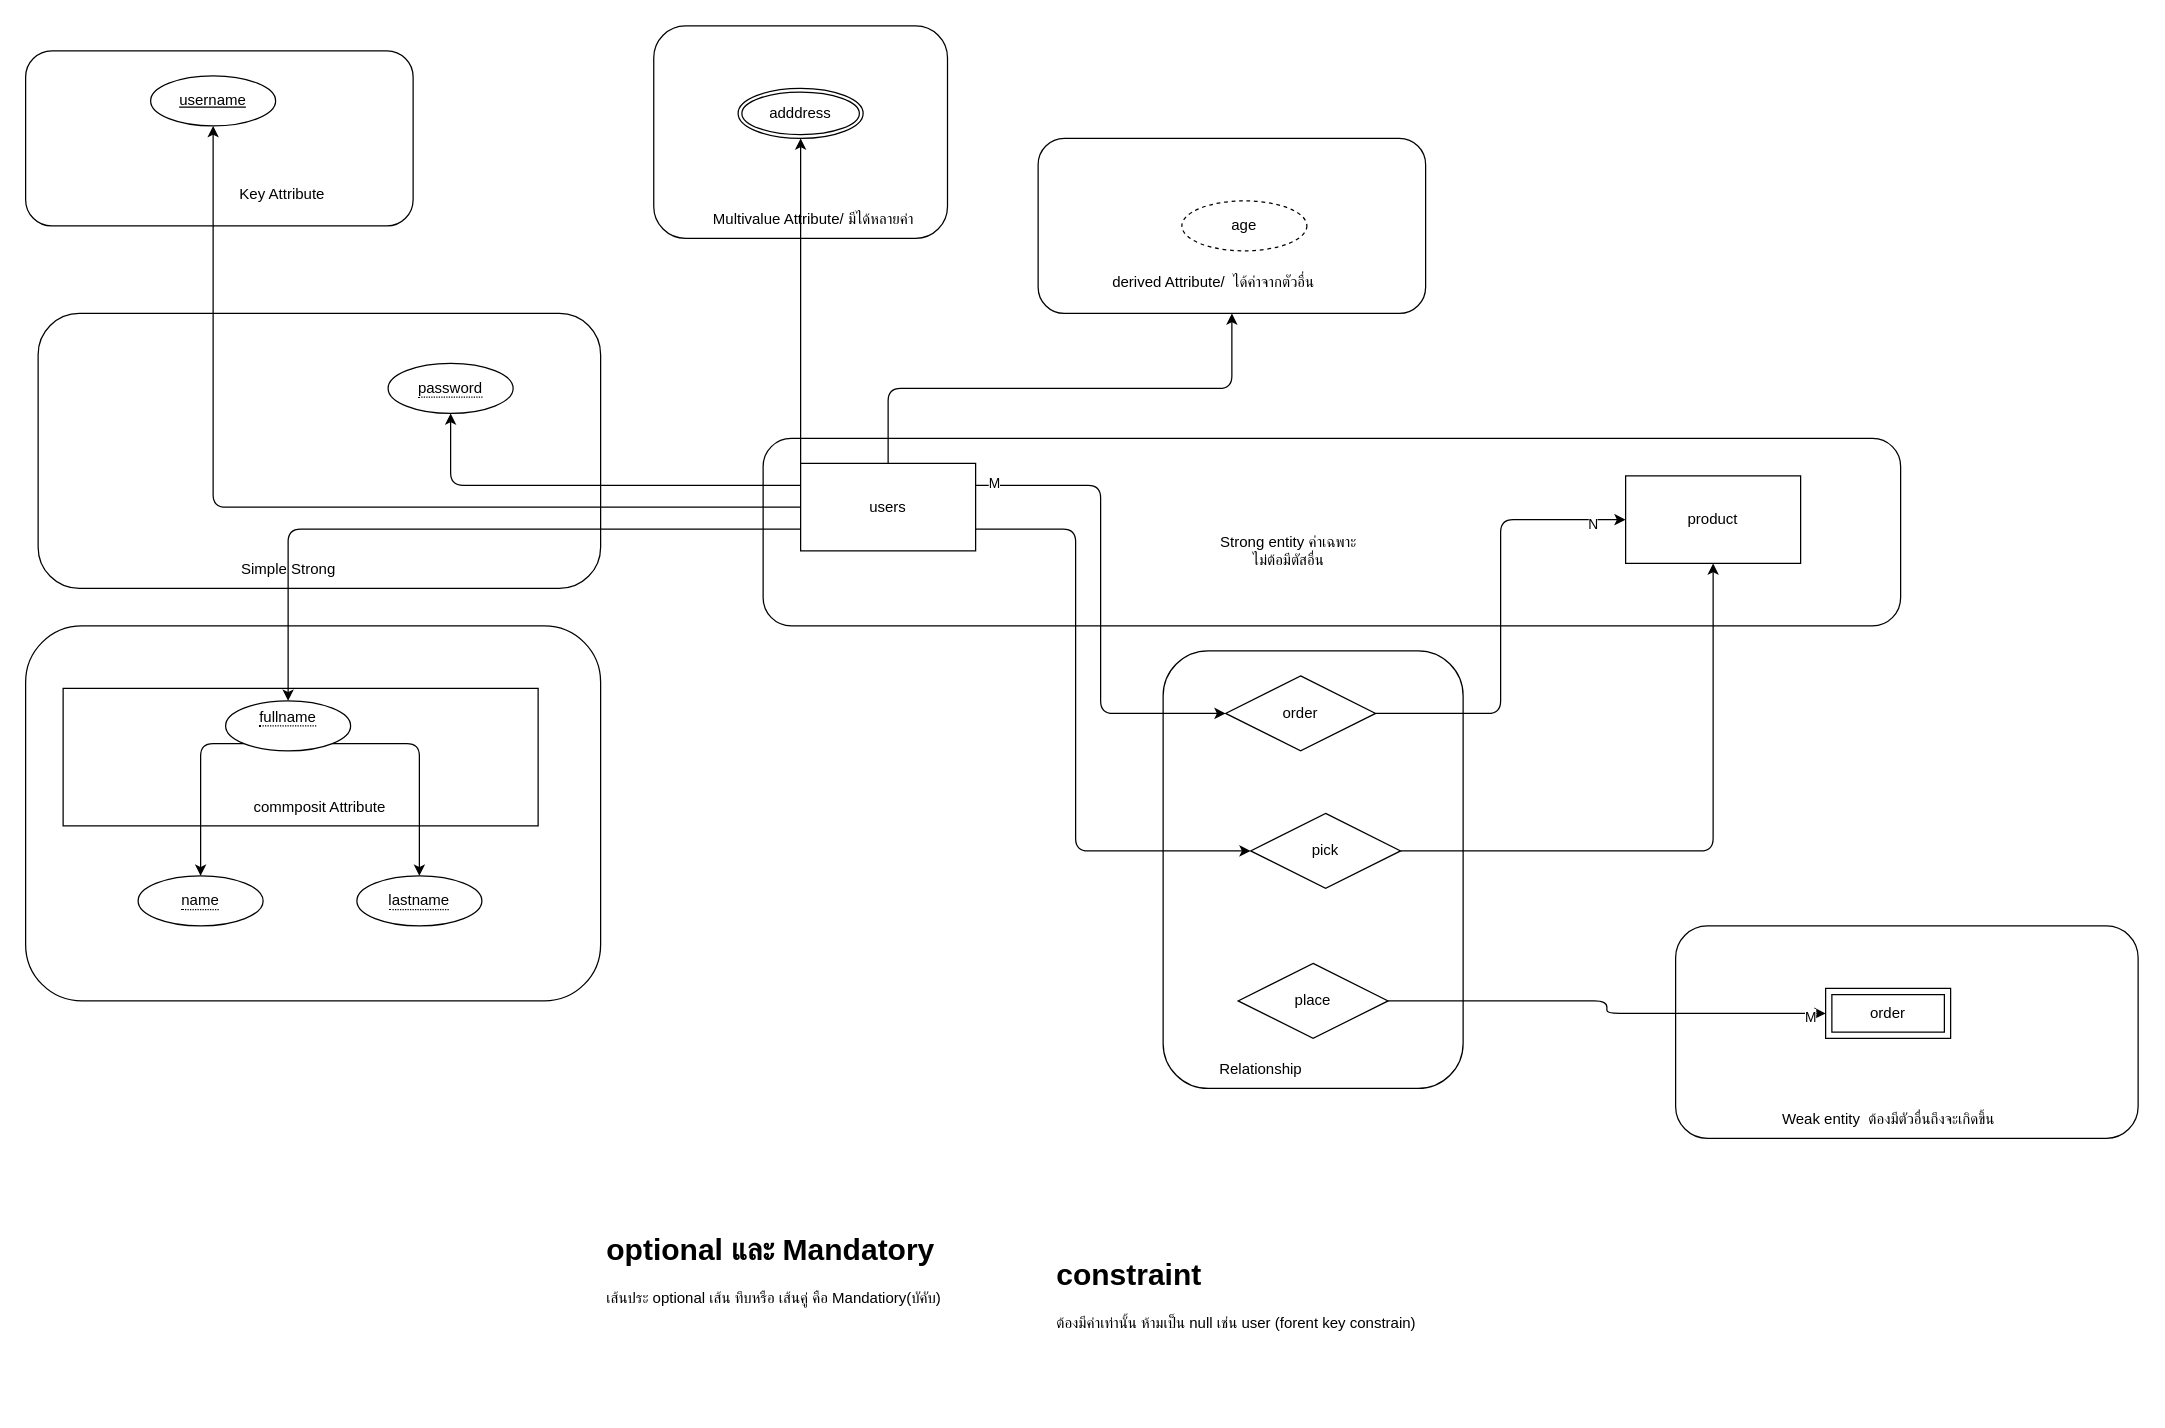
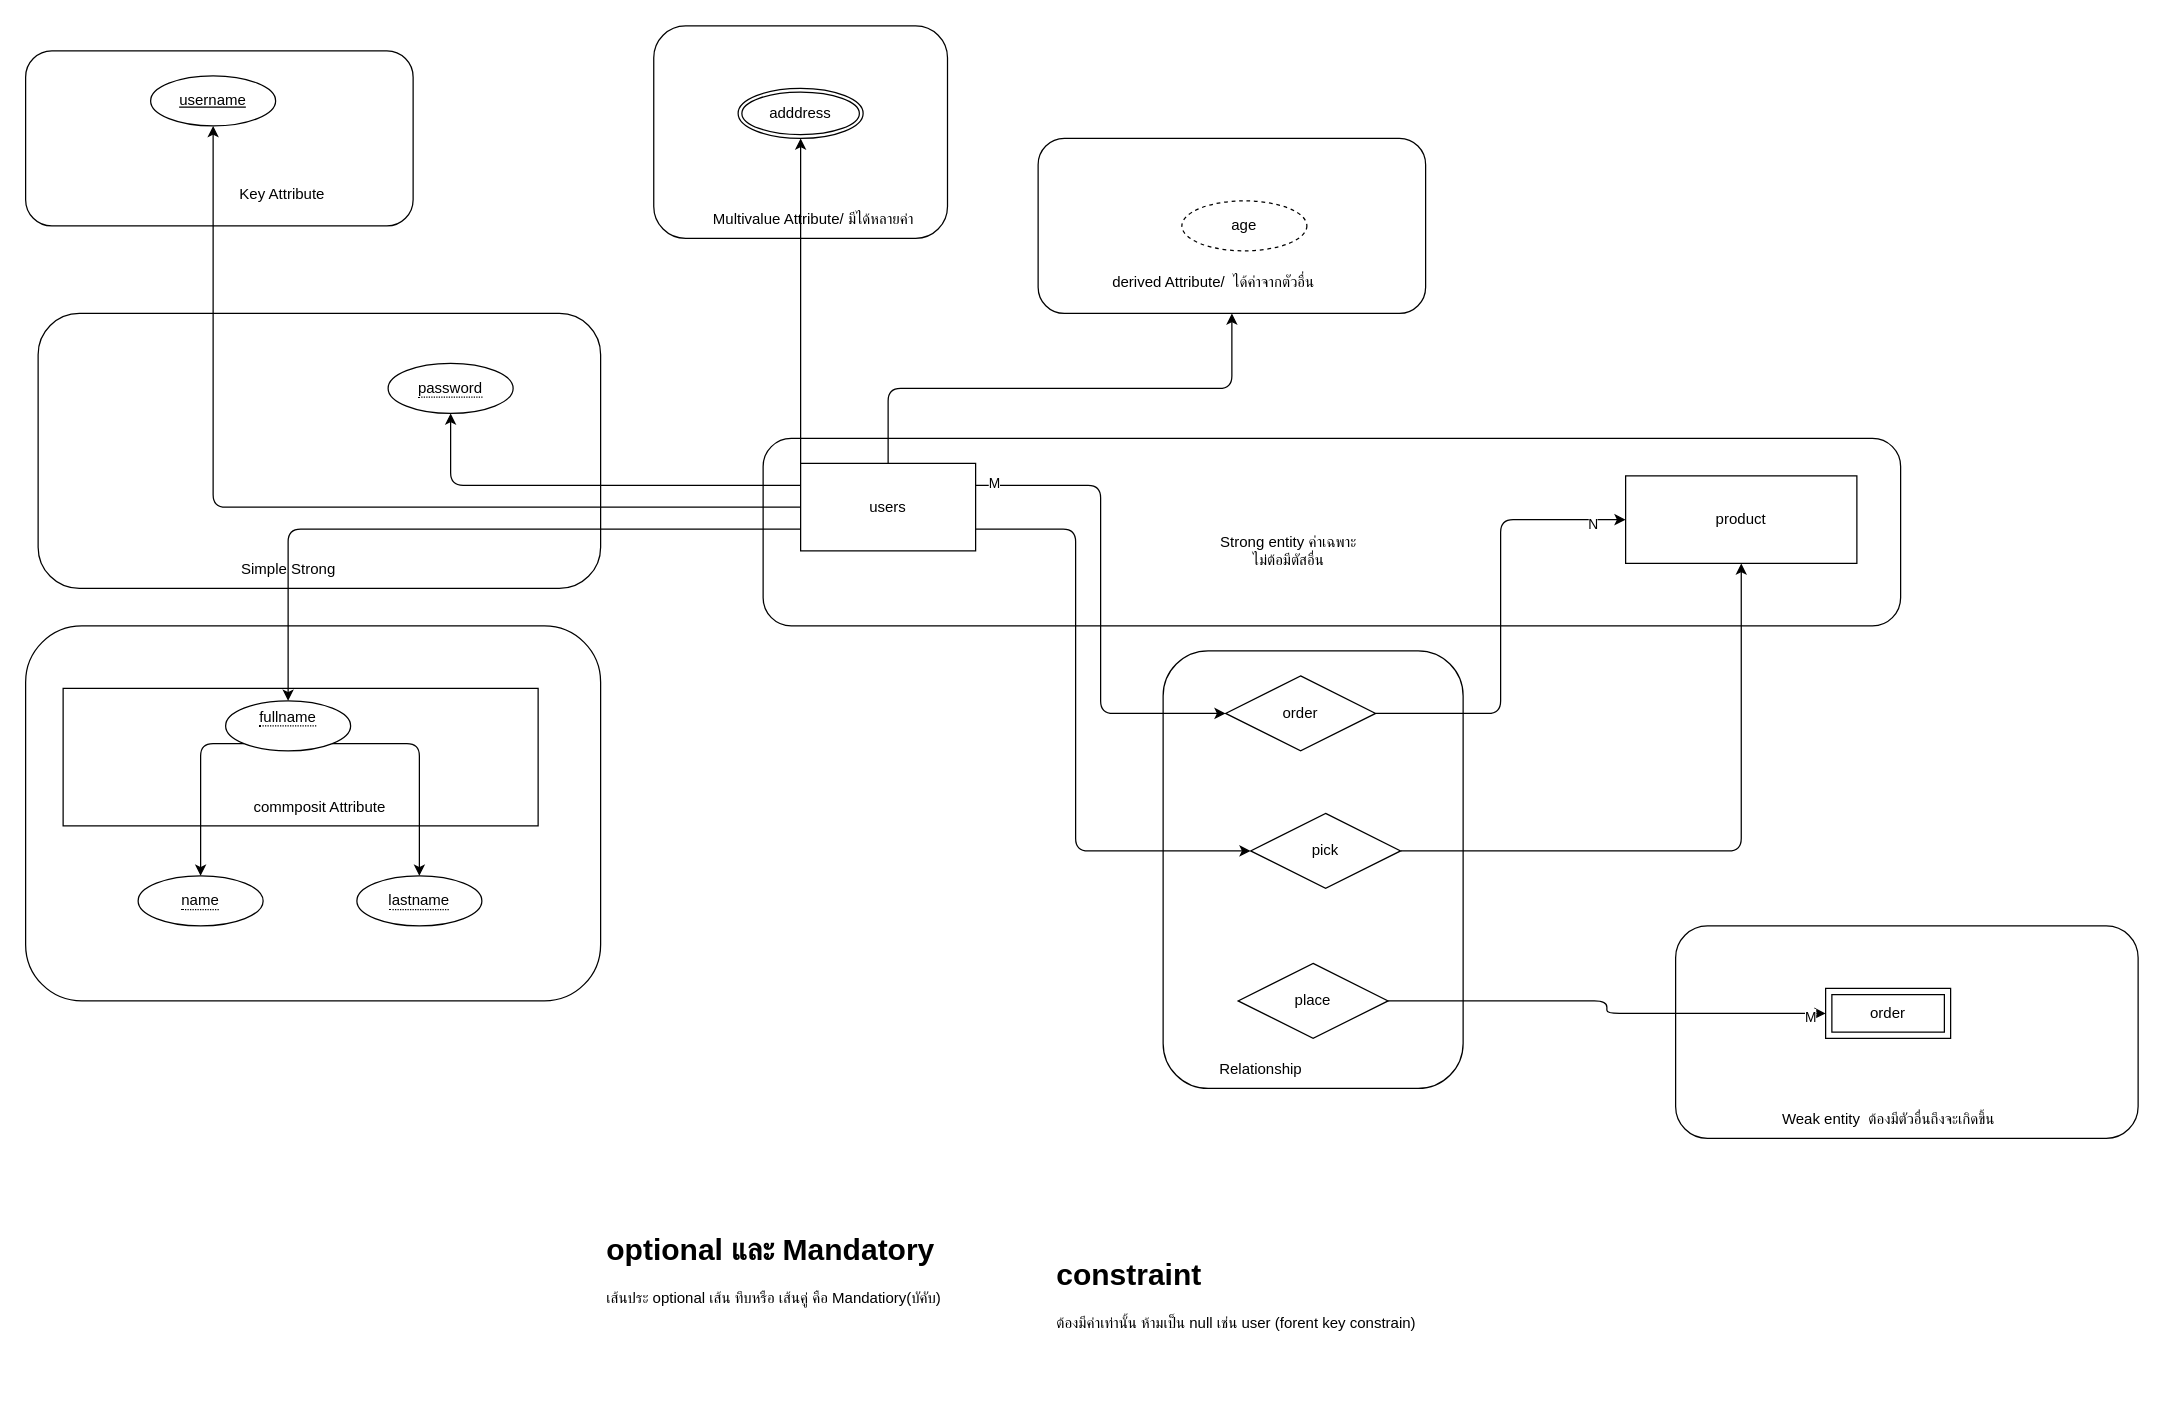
node "product": size 175x88 -> 231x88
